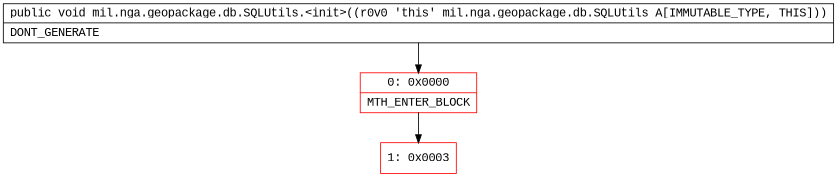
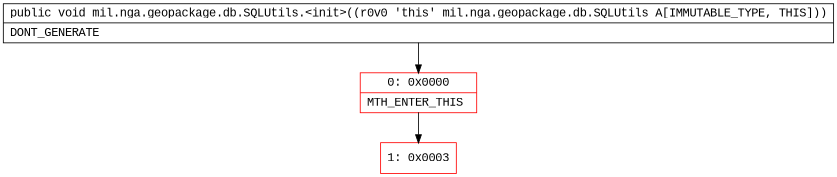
node "0: 0x0000": text "MTH_ENTER_BLOCK" -> "MTH_ENTER_THIS"
